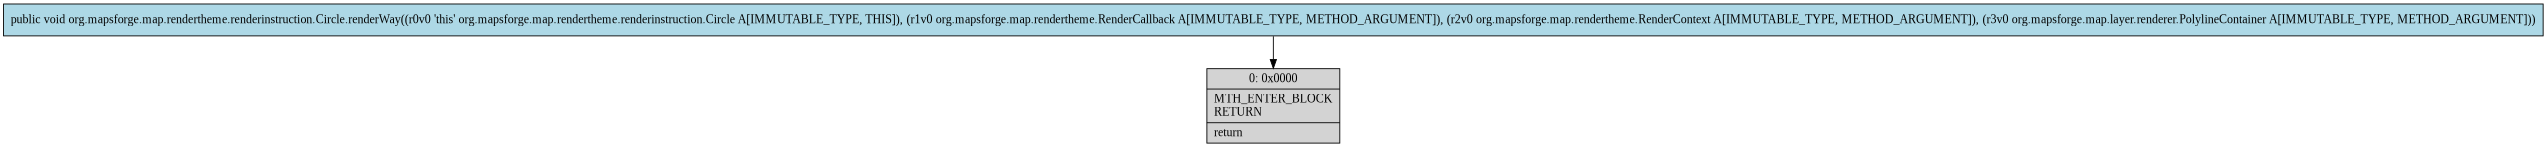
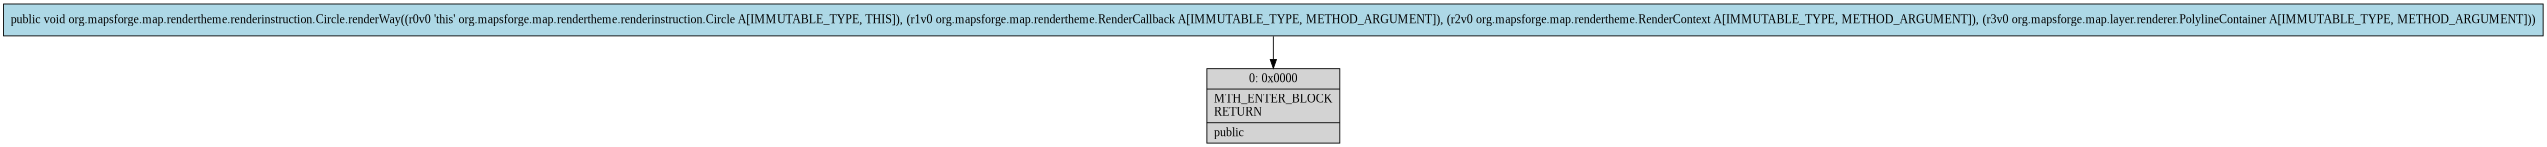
node "0: 0x0000": text "return" -> "public"
